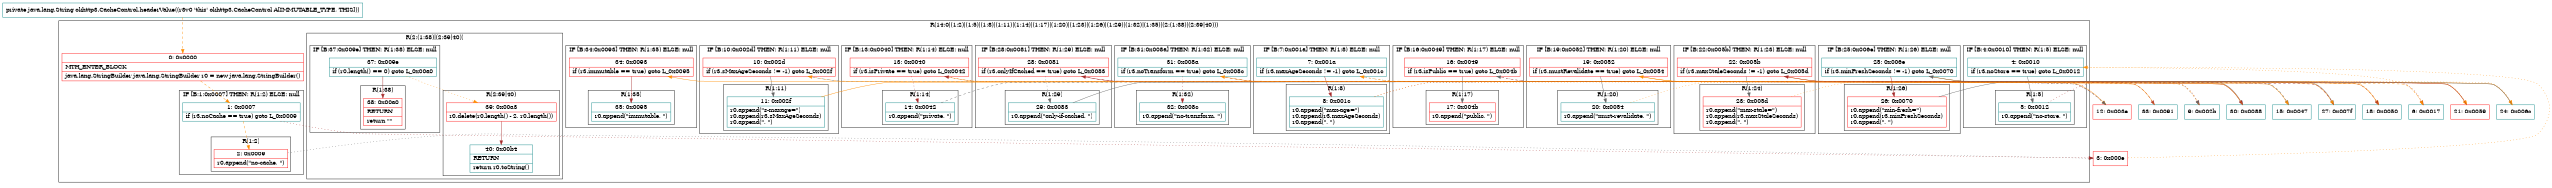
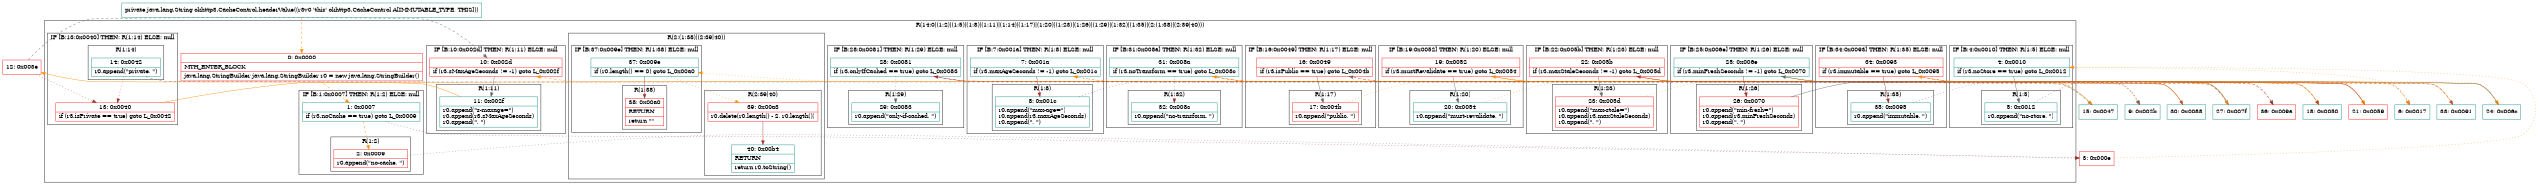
node "28: 0x0081": color red -> teal
edge "10: 0x002d" -> "12: 0x003e": reversed
edge "29: 0x0083" -> "30: 0x0088": removed
edge "8: 0x001c" -> "18: 0x0050": now "17: 0x004b" -> "18: 0x0050"
edge "13: 0x0040" -> "14: 0x0042": reversed
cluster "R(1:24)": label "R(1:24)" -> "R(1:23)"
node "36: 0x009a": added
